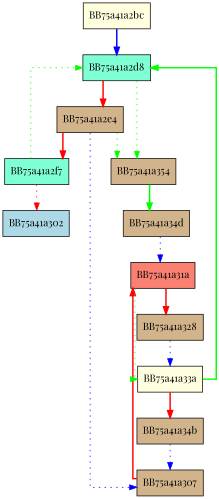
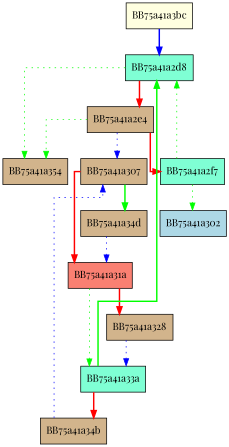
node "BB75a41a2bc": label "BB75a41a2bc" -> "BB75a41a3bc"
edge "BB75a41a2f7" -> "BB75a41a302": color red -> green
edge "BB75a41a354" -> "BB75a41a34d": now "BB75a41a307" -> "BB75a41a34d"
node "BB75a41a33a": fillcolor lightyellow -> aquamarine
